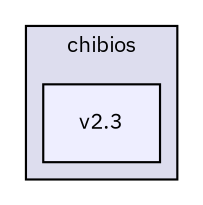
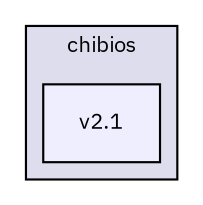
node "v2.3": label "v2.3" -> "v2.1"
